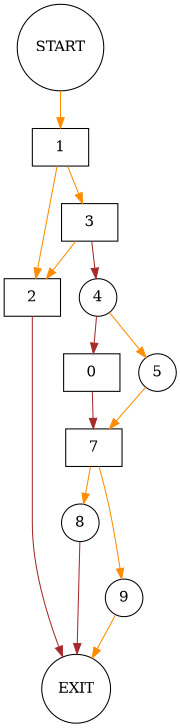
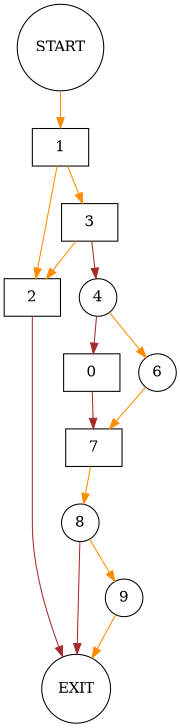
node "5": label "5" -> "6"
edge "7" -> "9": now "8" -> "9"
